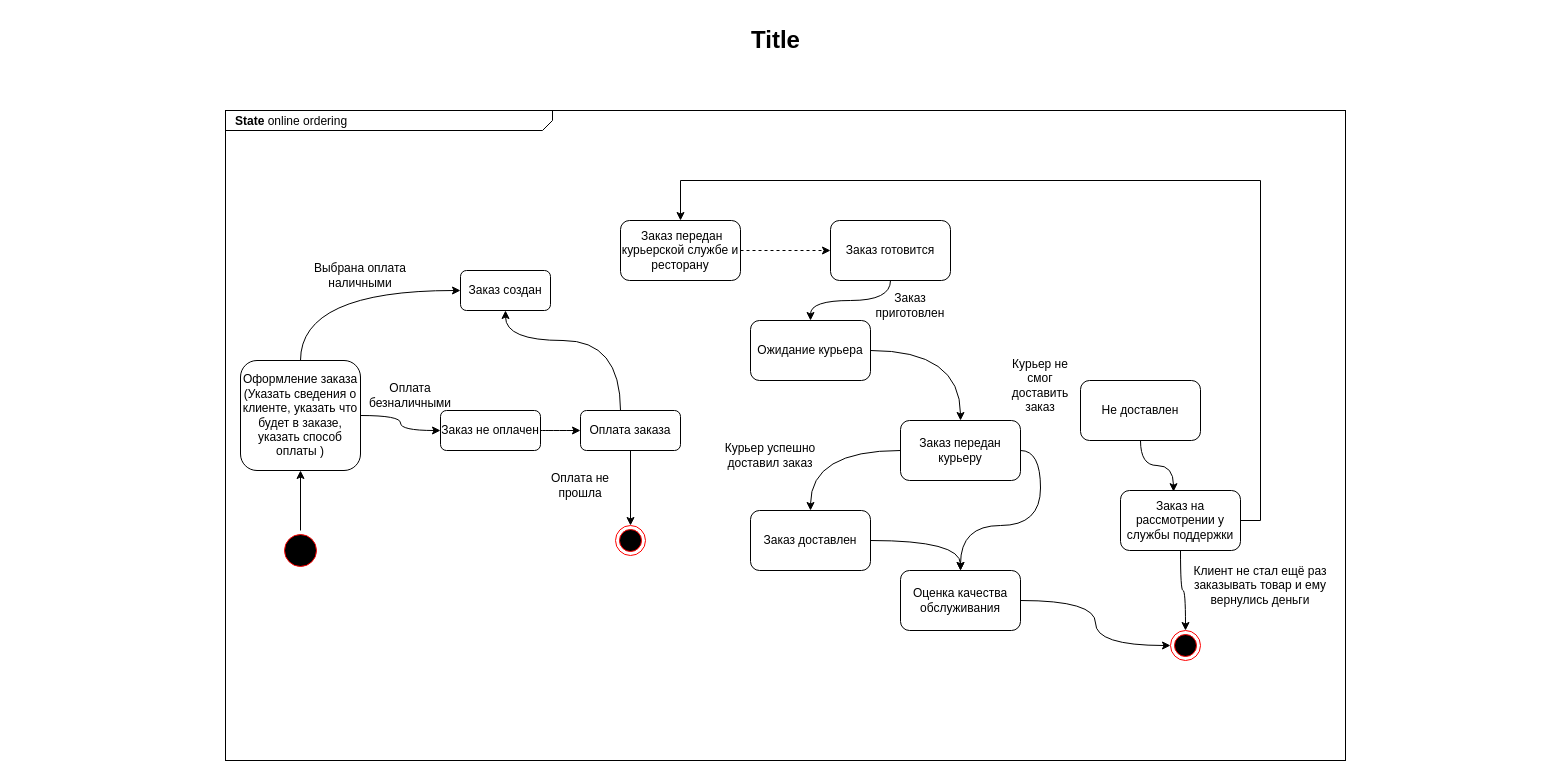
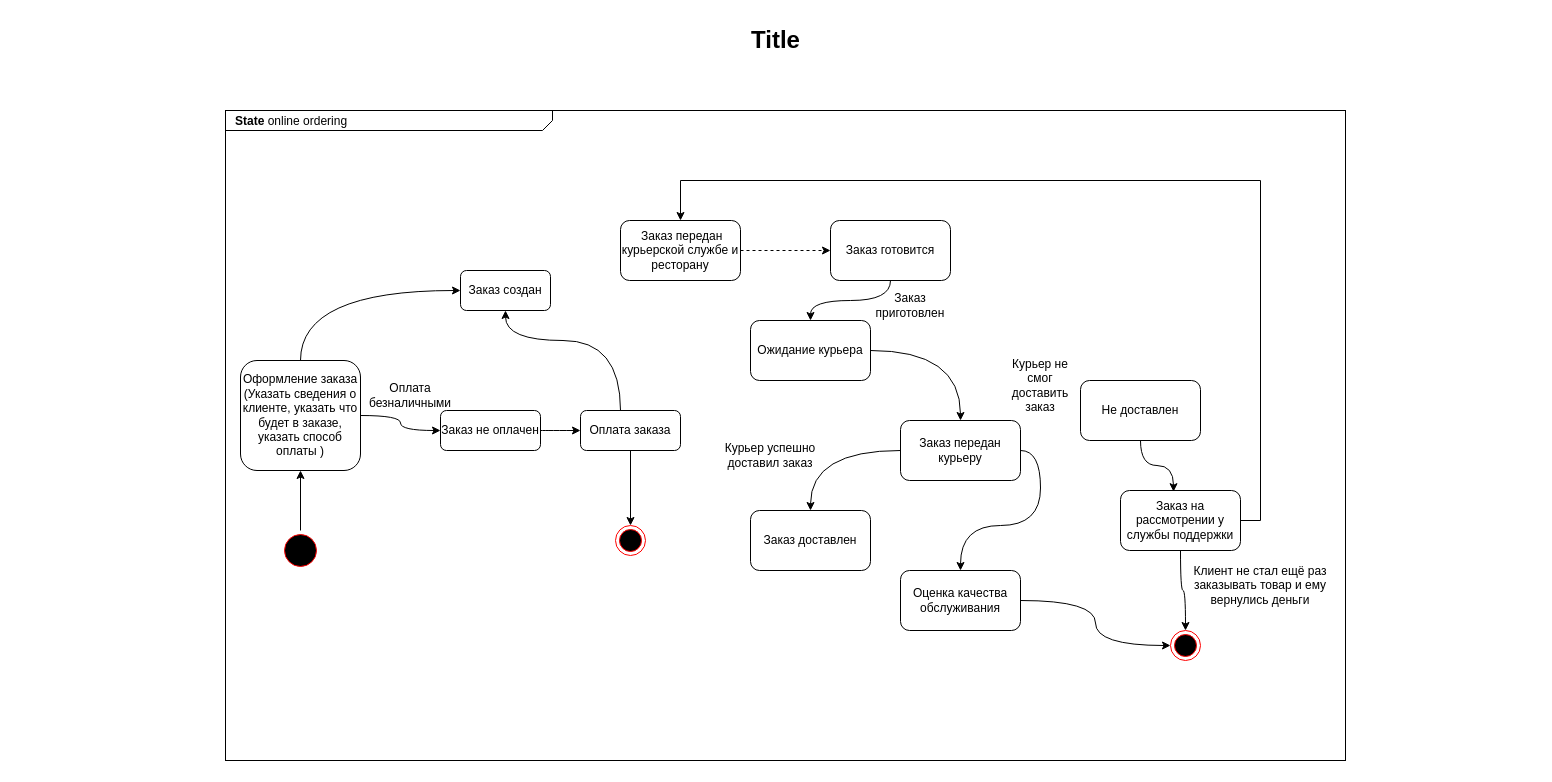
node "Выбрана оплата наличными": removed
node "Оплата не прошла": removed
edge "Заказ доставлен" -> "Оценка качества обслуживания": removed
